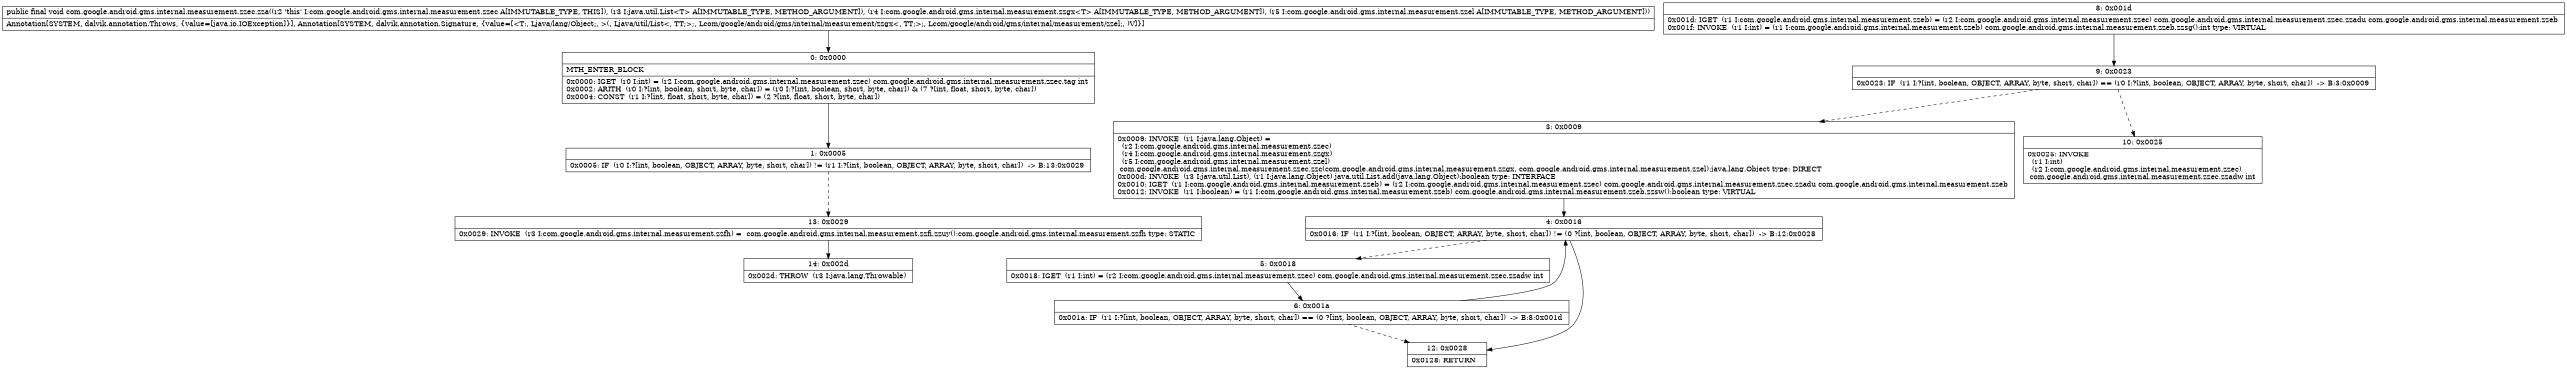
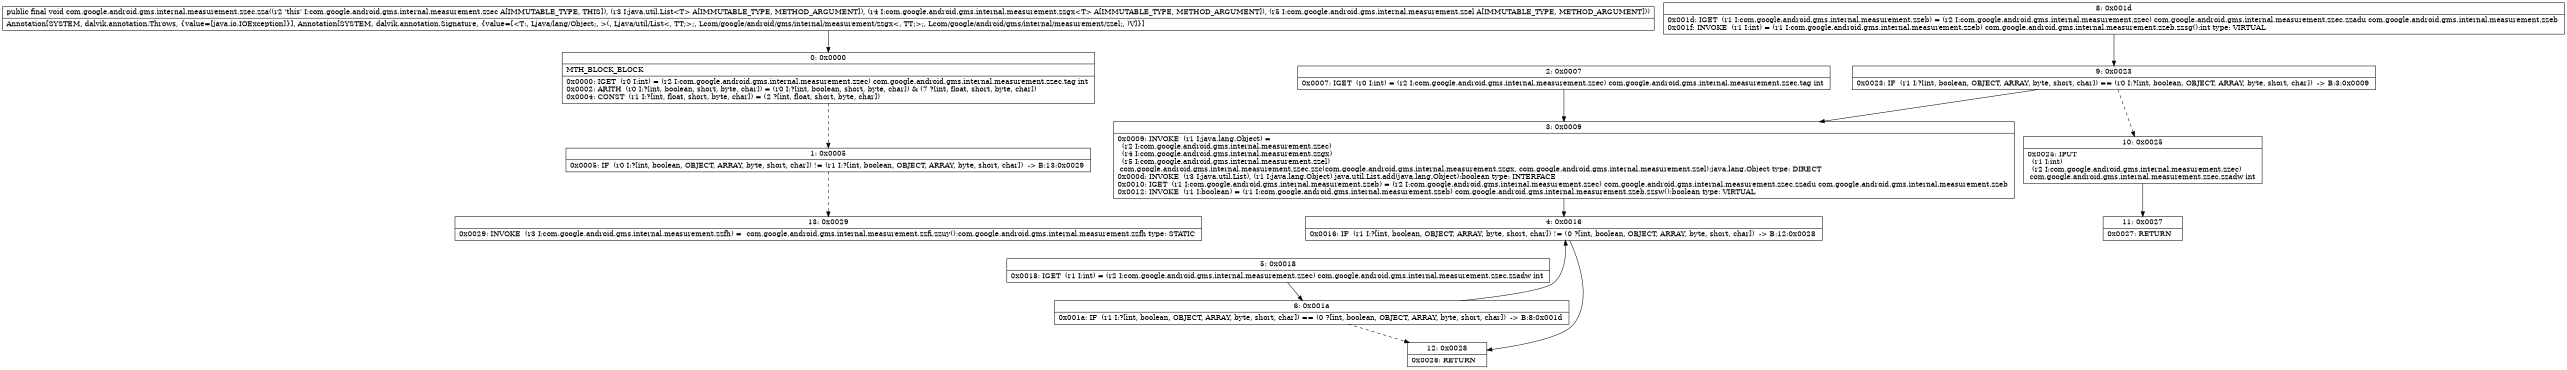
node "0: 0x0000": text "MTH_ENTER_BLOCK" -> "MTH_BLOCK_BLOCK"
node "2: 0x0007": added
edge "9: 0x0023" -> "3: 0x0009": style dashed -> solid
edge "0: 0x0000" -> "1: 0x0005": style solid -> dashed
node "10: 0x0025": text "0x0025: INVOKE" -> "0x0025: IPUT"
node "11: 0x0027": added
edge "4: 0x0016" -> "5: 0x0018": removed
node "14: 0x002d": removed
node "12: 0x0028": text "0x0128: RETURN" -> "0x0028: RETURN"
